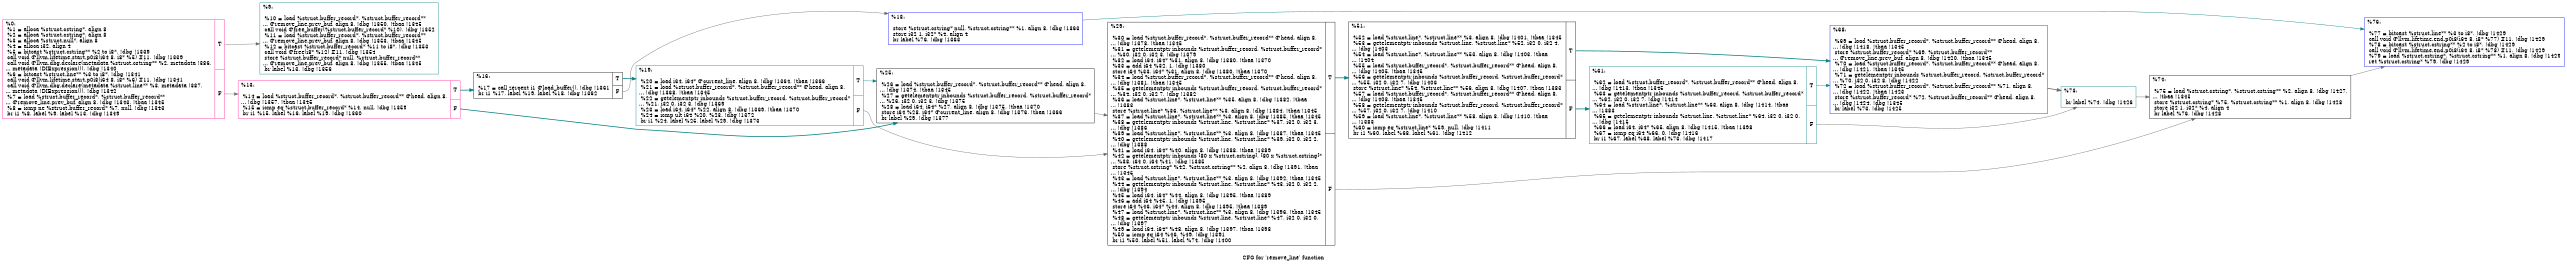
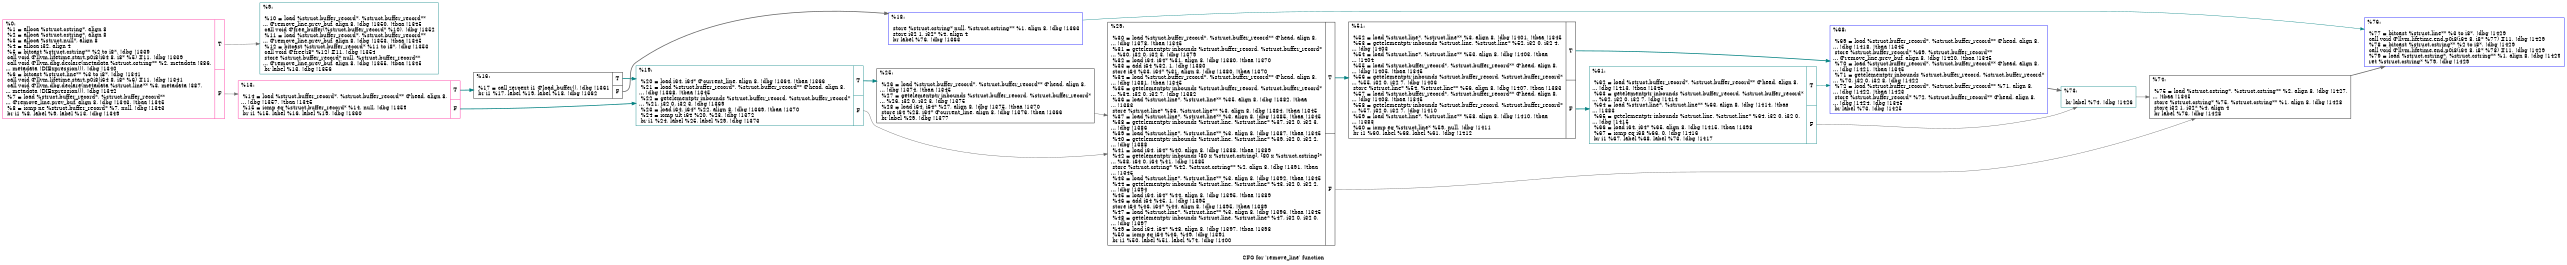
edge "%16:" -> "%18:": style solid -> bold
edge "%74:" -> "%76:": style solid -> bold
edge "%19:" -> "%25:": style solid -> bold
edge "%13:" -> "%25:": now "%13:" -> "%19:"
node "%61:": text "%67 = icmp eq i64 %66, 0, !dbg !1416" -> "%67 = icmp eq i68 %66, 0, !dbg !1416"
